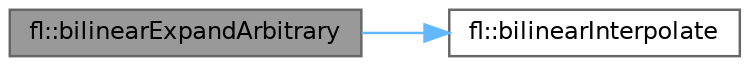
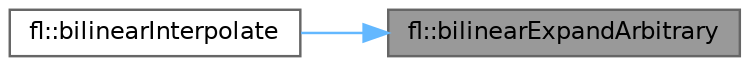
edge "fl::bilinearExpandArbitrary" -> "fl::bilinearInterpolate": reversed
